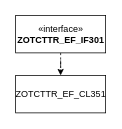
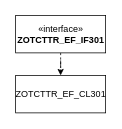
node "ZOTCTTR_EF_CL351": label "ZOTCTTR_EF_CL351" -> "ZOTCTTR_EF_CL301"
